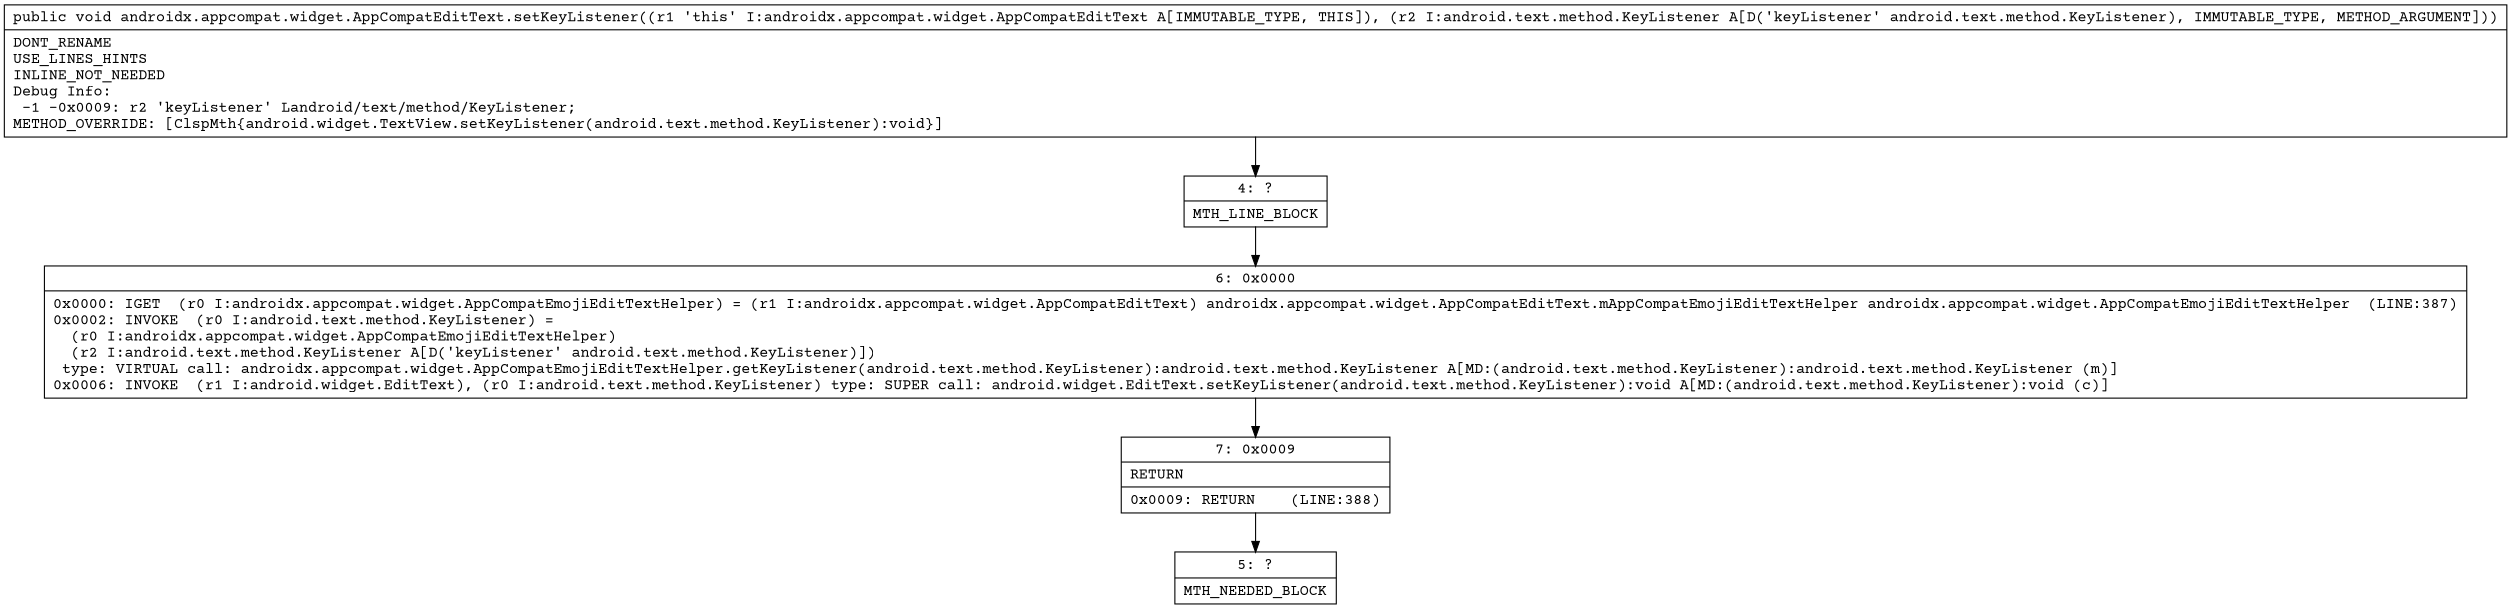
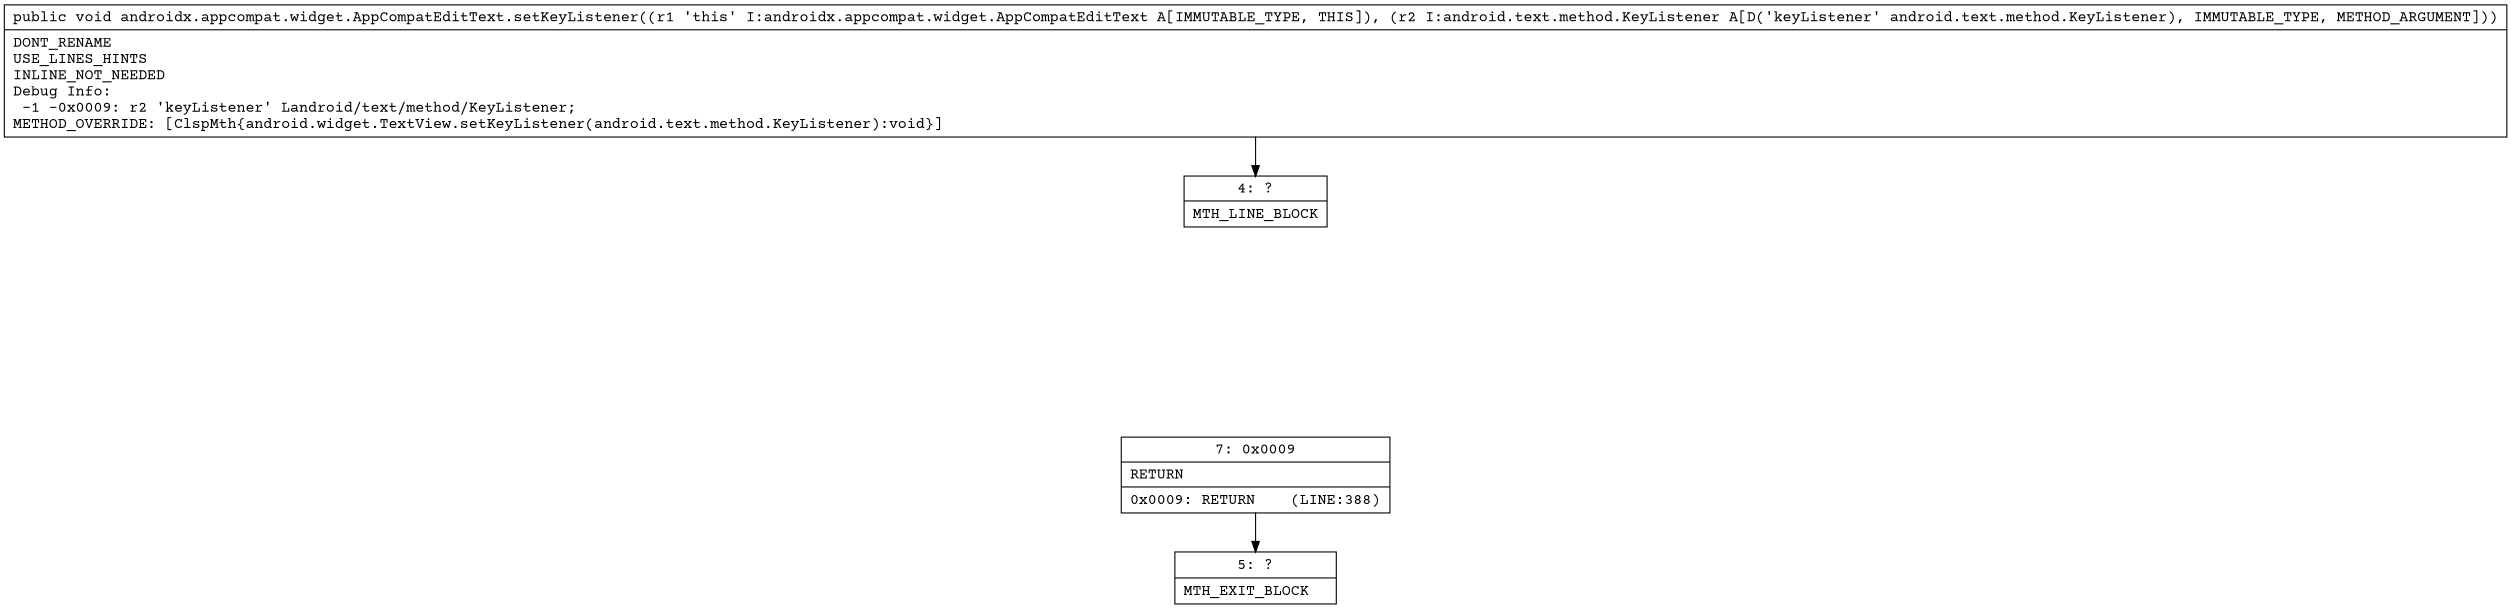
node "6: 0x0000": removed
node "5: ?": text "MTH_NEEDED_BLOCK" -> "MTH_EXIT_BLOCK"
